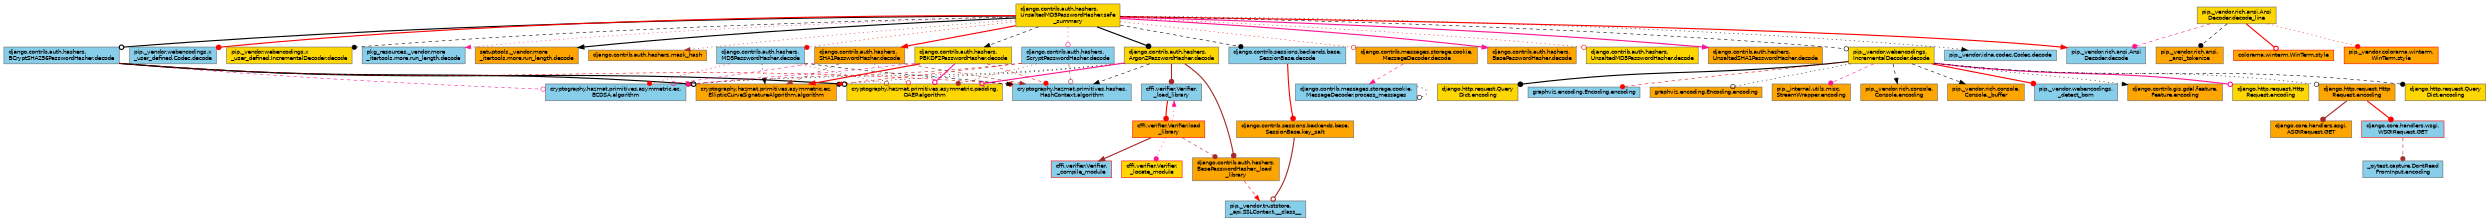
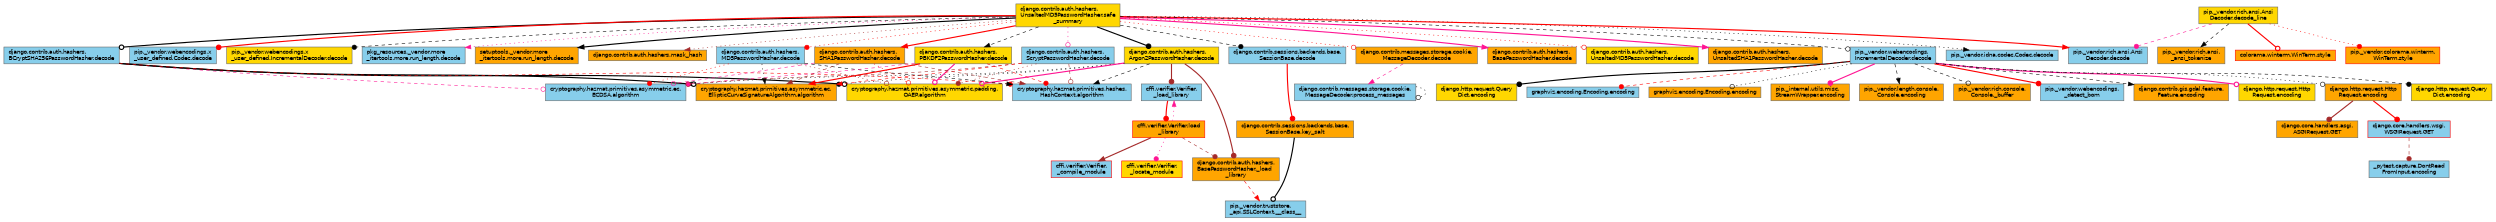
edge "pip._vendor.rich.ansi.Ansi Decoder.decode_line" -> "pip._vendor.rich.ansi. _ansi_tokenize": arrowhead dot -> normal
node "pip._vendor.webencodings. IncrementalDecoder.decode": fillcolor gold -> skyblue
edge "pip._vendor.webencodings. IncrementalDecoder.decode" -> "pip._internal.utils.misc. StreamWrapper.encoding": style dashed -> bold
edge "pip._vendor.webencodings. IncrementalDecoder.decode" -> "pip._vendor.rich.console. Console._buffer": arrowhead normal -> odot
edge "pip._vendor.webencodings. IncrementalDecoder.decode" -> "django.contrib.gis.gdal.feature. Feature.encoding": style dotted -> dashed
node "pip._vendor.rich.console. Console.encoding": label "pip._vendor.rich.console. Console.encoding" -> "pip._vendor.length.console. Console.encoding"
edge "django.contrib.sessions.backends.base. SessionBase.key_salt" -> "pip._vendor.truststore. _api.SSLContext.__class__": color brown -> black
